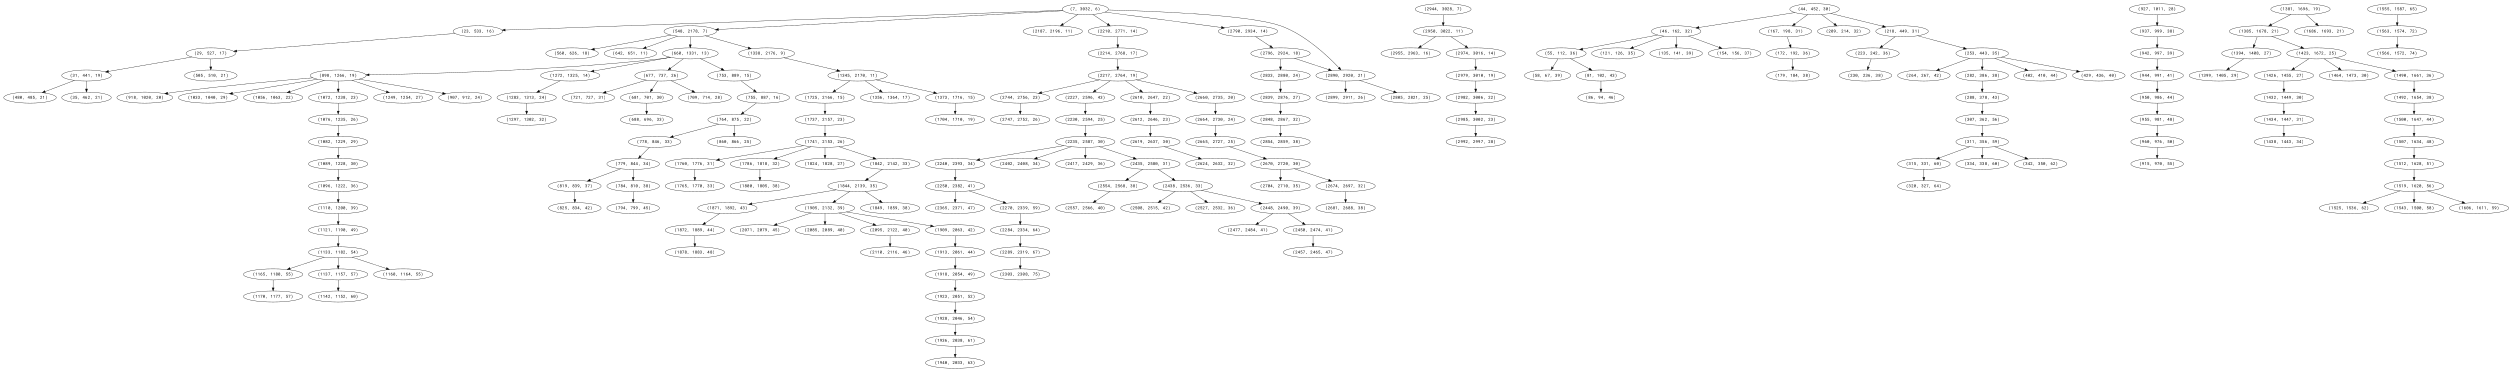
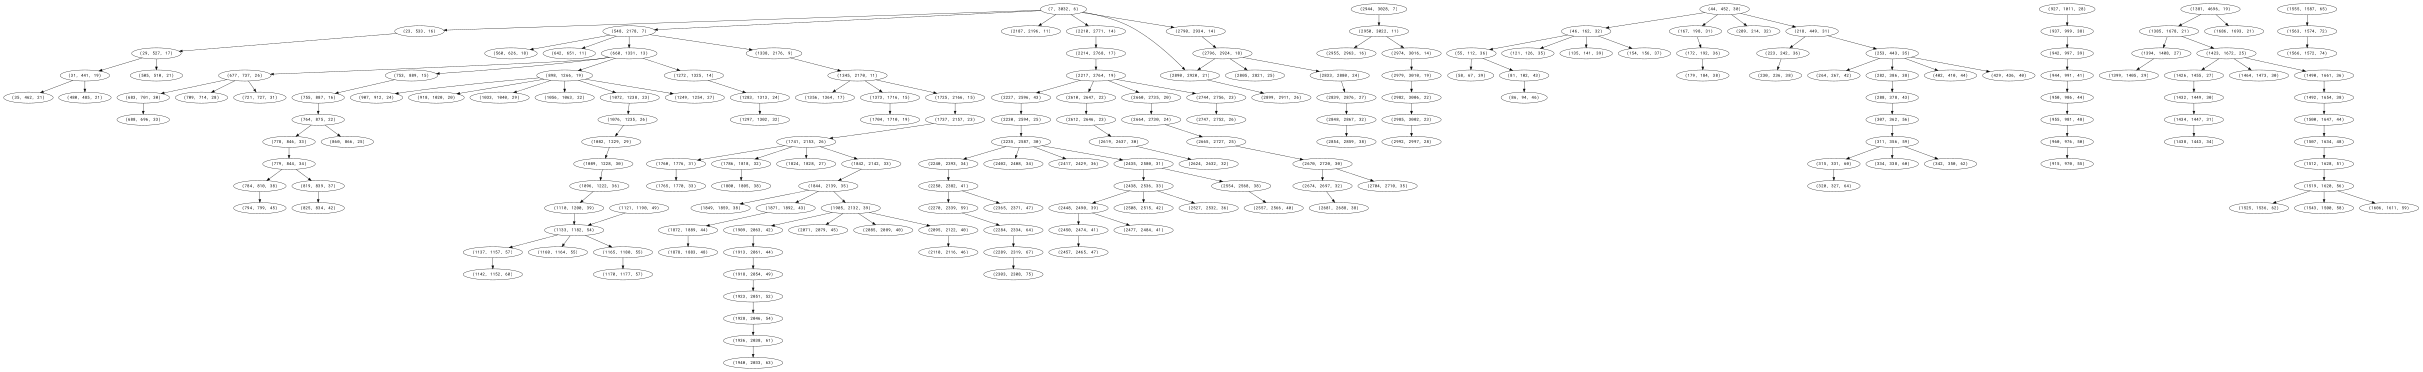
node "(1381, 1696, 19)": label "(1381, 1696, 19)" -> "(1381, 4696, 19)"
edge "(2890, 2920, 21)" -> "(2805, 2821, 25)": now "(2796, 2924, 18)" -> "(2805, 2821, 25)"
node "(681, 701, 30)": label "(681, 701, 30)" -> "(683, 701, 30)"
edge "(1110, 1200, 39)" -> "(1121, 1190, 49)": now "(1110, 1200, 39)" -> "(1133, 1182, 54)"
